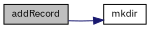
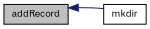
edge "addRecord" -> "mkdir": reversed
